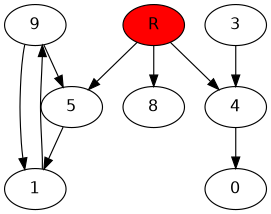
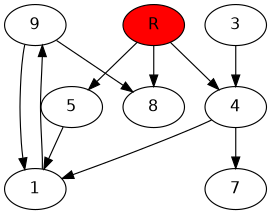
edge "9" -> "5": now "9" -> "8"
edge "4" -> "1": added
node "0": label "0" -> "7"
